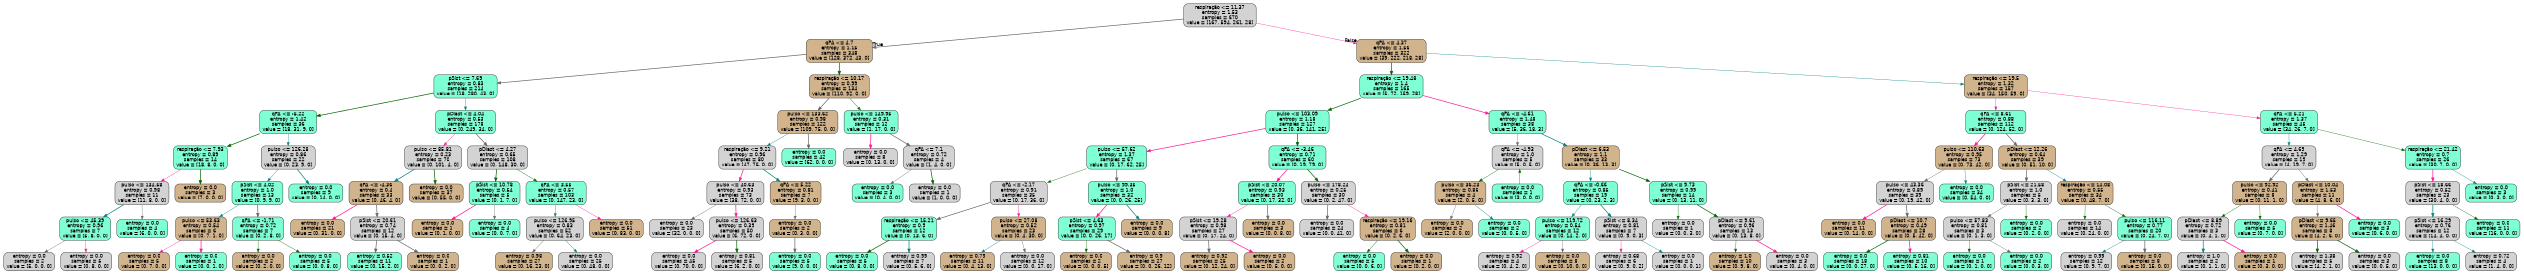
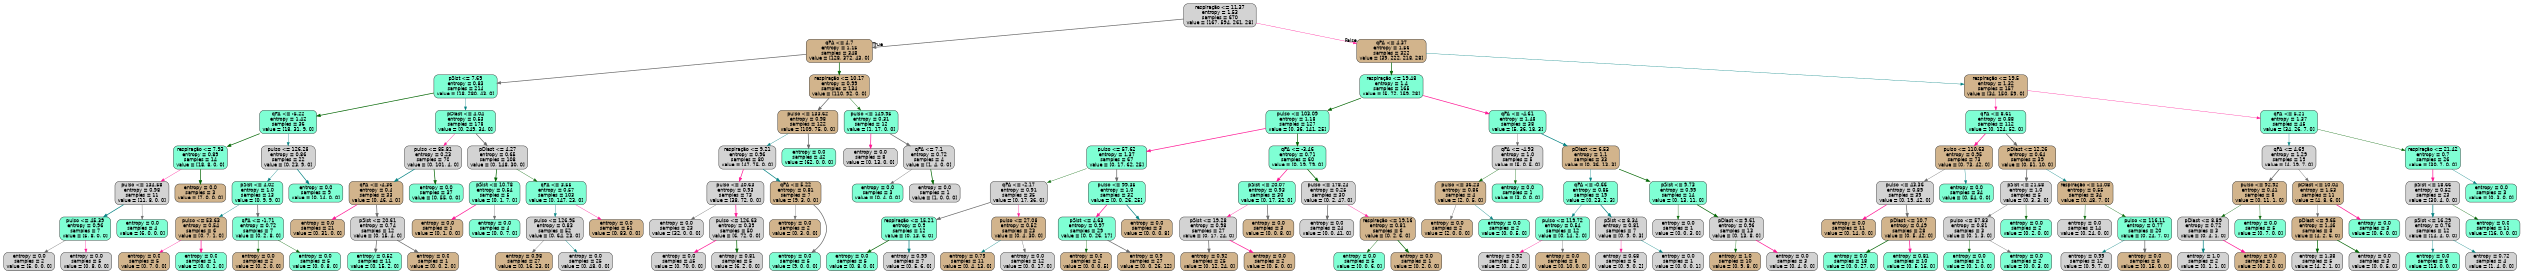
edge "entropy = 0.0 samples = 1 value = [3, 0, 0, 0]" -> "qPA <= -4.93 entropy = 1.0 samples = 5 value = [5, 0, 5, 0]": reversed
node "entropy = 0.0 samples = 37 value = [0, 55, 0, 0]": fillcolor tan -> aquamarine
node "entropy = 0.0 samples = 9 value = [0, 0, 0, 8]": label "entropy = 0.0 samples = 9 value = [0, 0, 0, 8]" -> "entropy = 0.0 samples = 3 value = [0, 0, 0, 8]"
edge "entropy = 0.0 samples = 2 value = [0, 3, 0, 0]" -> "entropy = 0.0 samples = 5 value = [9, 0, 0, 0]": now "qPA <= 5.22 entropy = 0.81 samples = 7 value = [9, 3, 0, 0]" -> "entropy = 0.0 samples = 5 value = [9, 0, 0, 0]"
